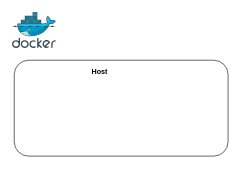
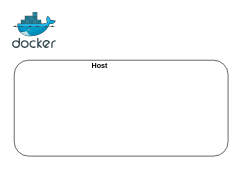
node "Host": moved (100, 72) -> (100, 66)
